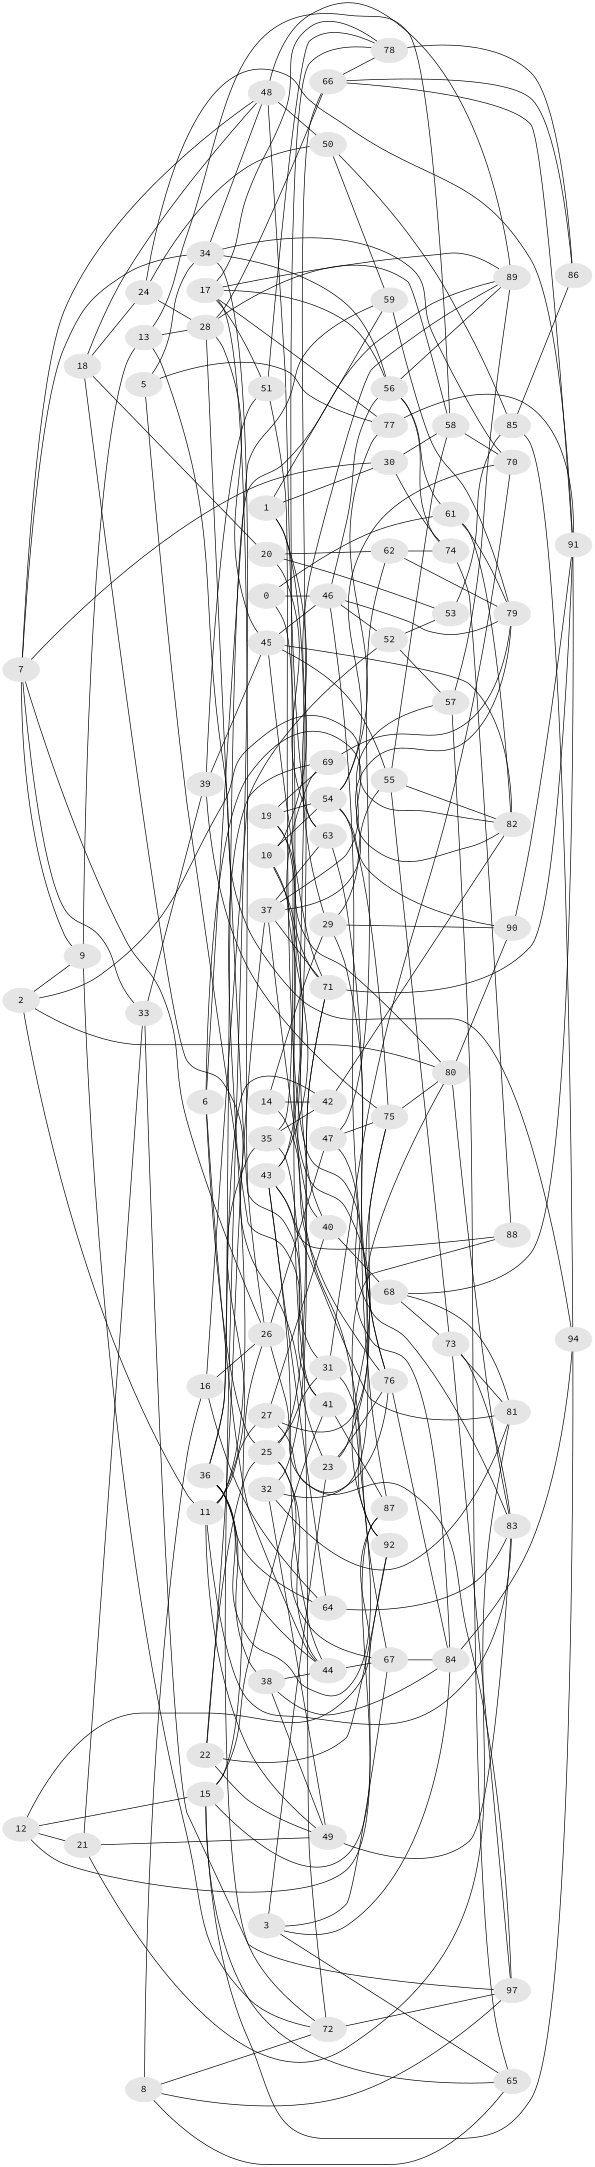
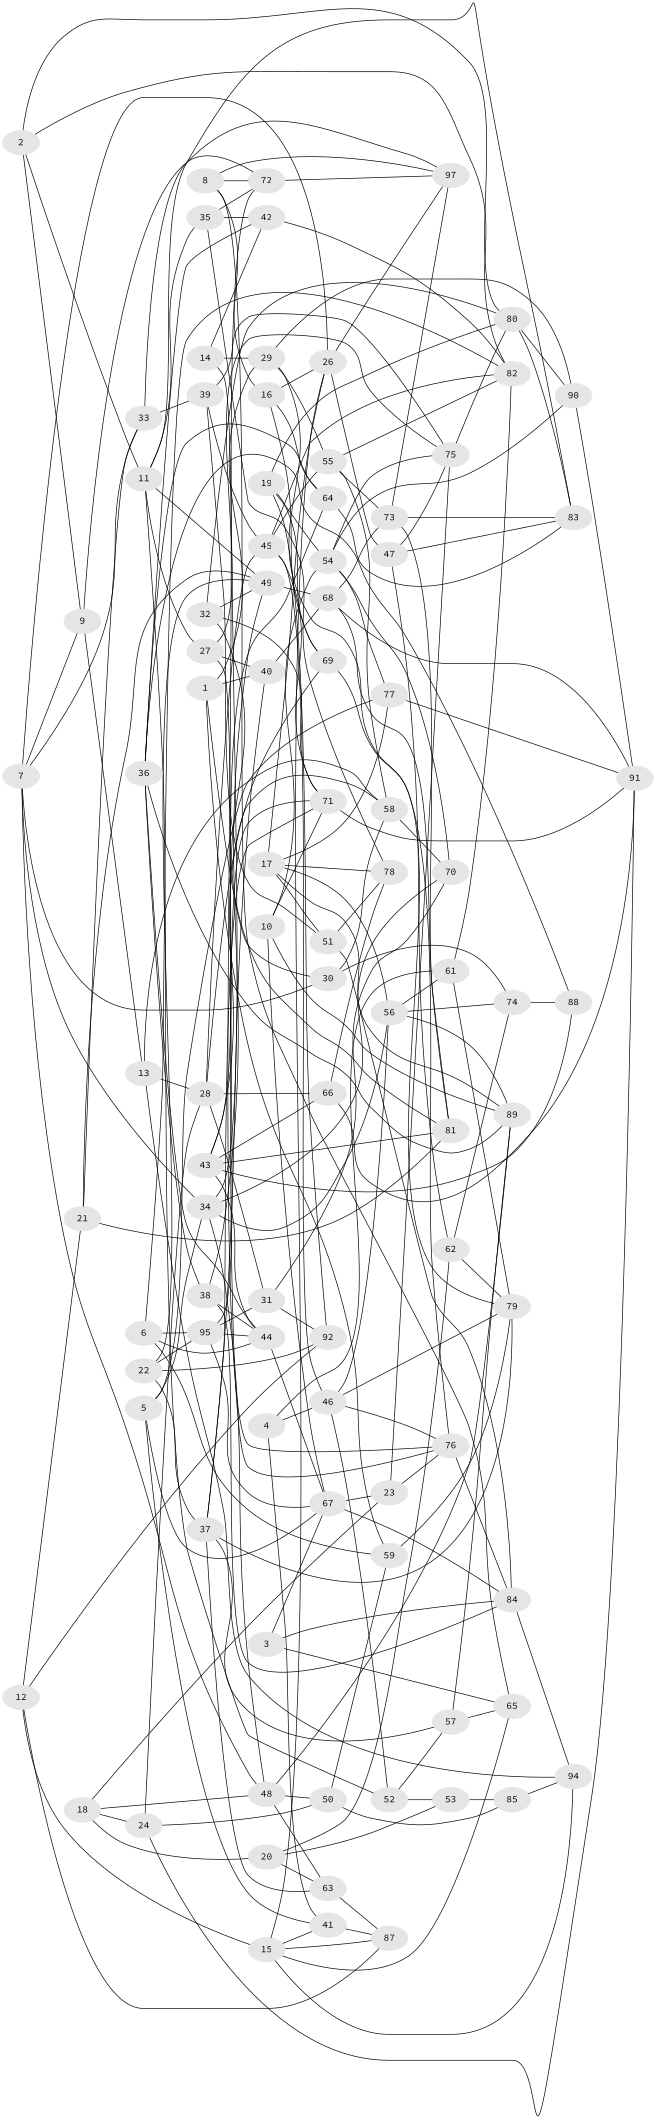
node "86": removed
node "0": label "0" -> "4"
node "25": label "25" -> "95"
edge "5" -- "67": added
edge "23" -- "3": now "23" -- "67"
edge "83" -- "49": now "68" -- "49"
